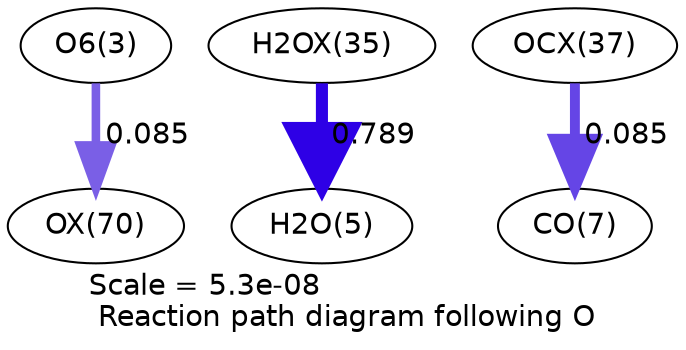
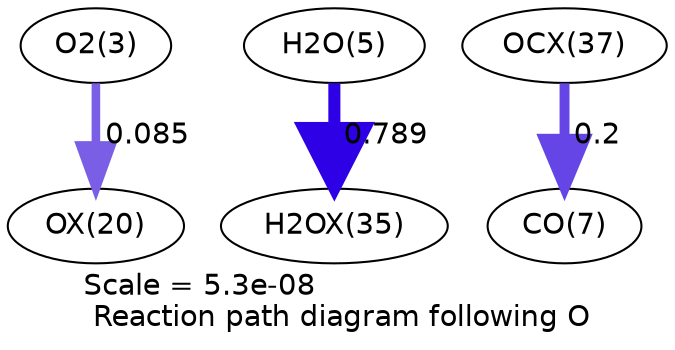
node "O6(3)": label "O6(3)" -> "O2(3)"
edge "H2OX(35)" -> "H2O(5)": reversed
edge "OCX(37)" -> "CO(7)": label " 0.085" -> " 0.2"
node "OX(70)": label "OX(70)" -> "OX(20)"
